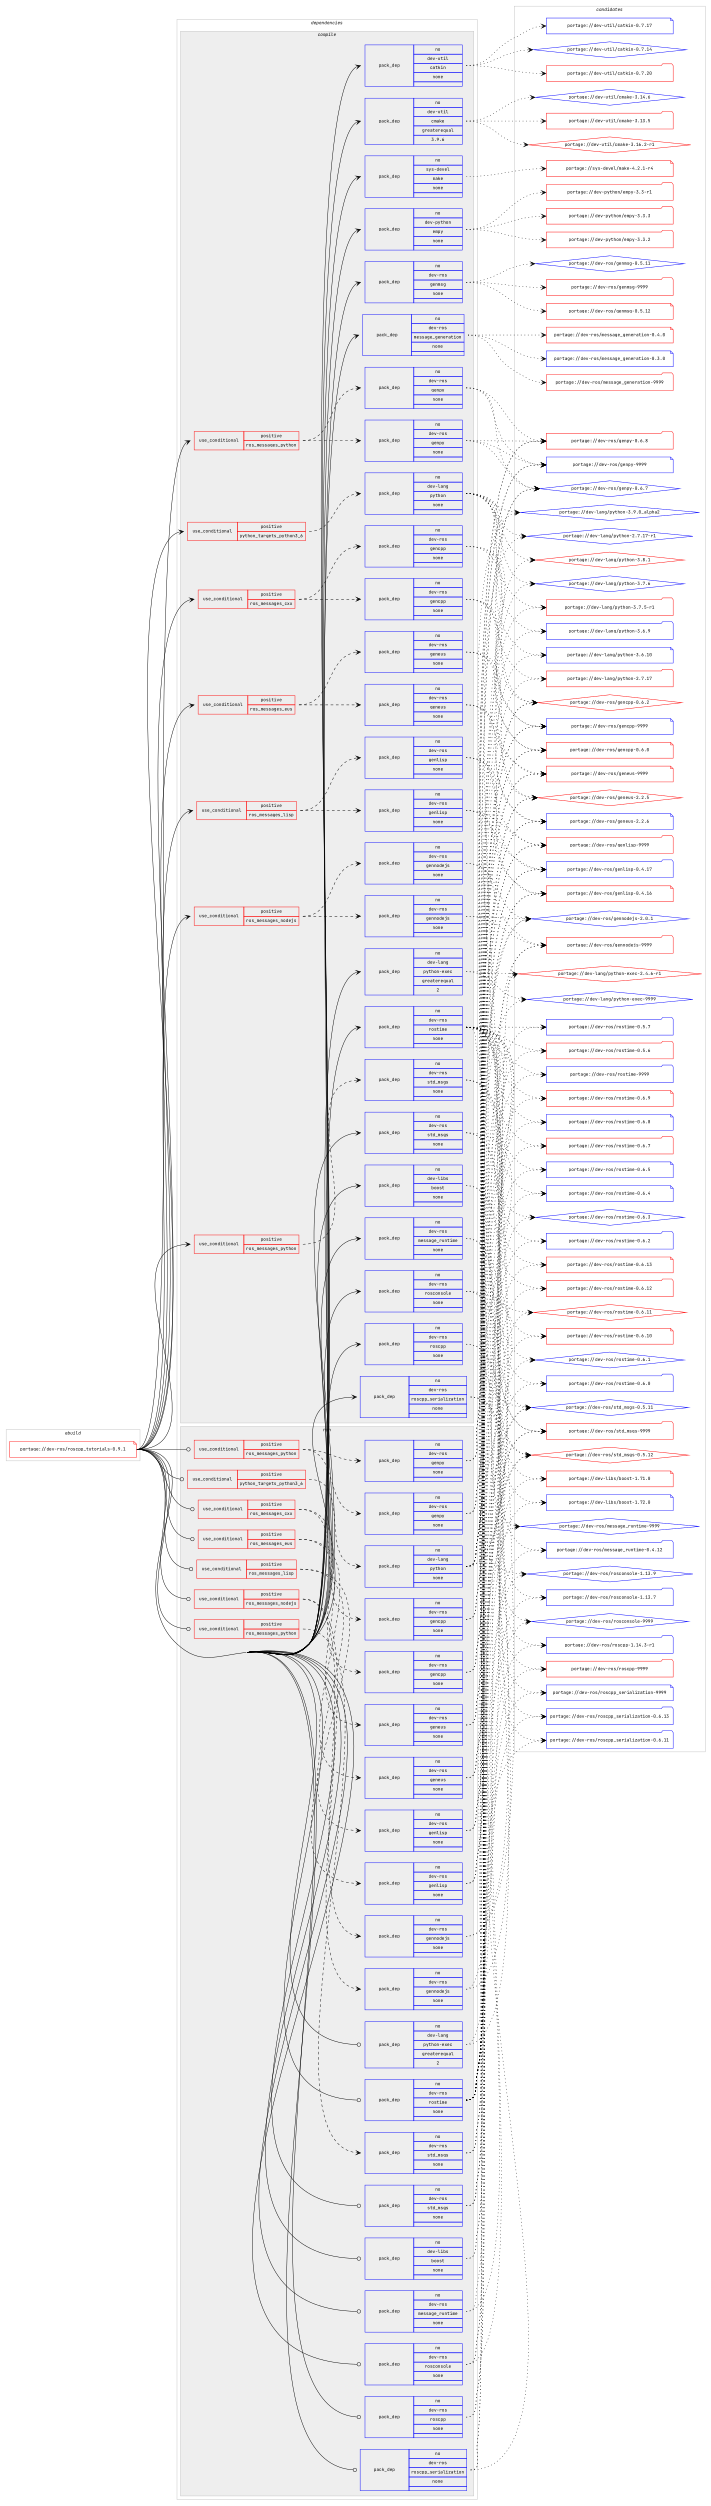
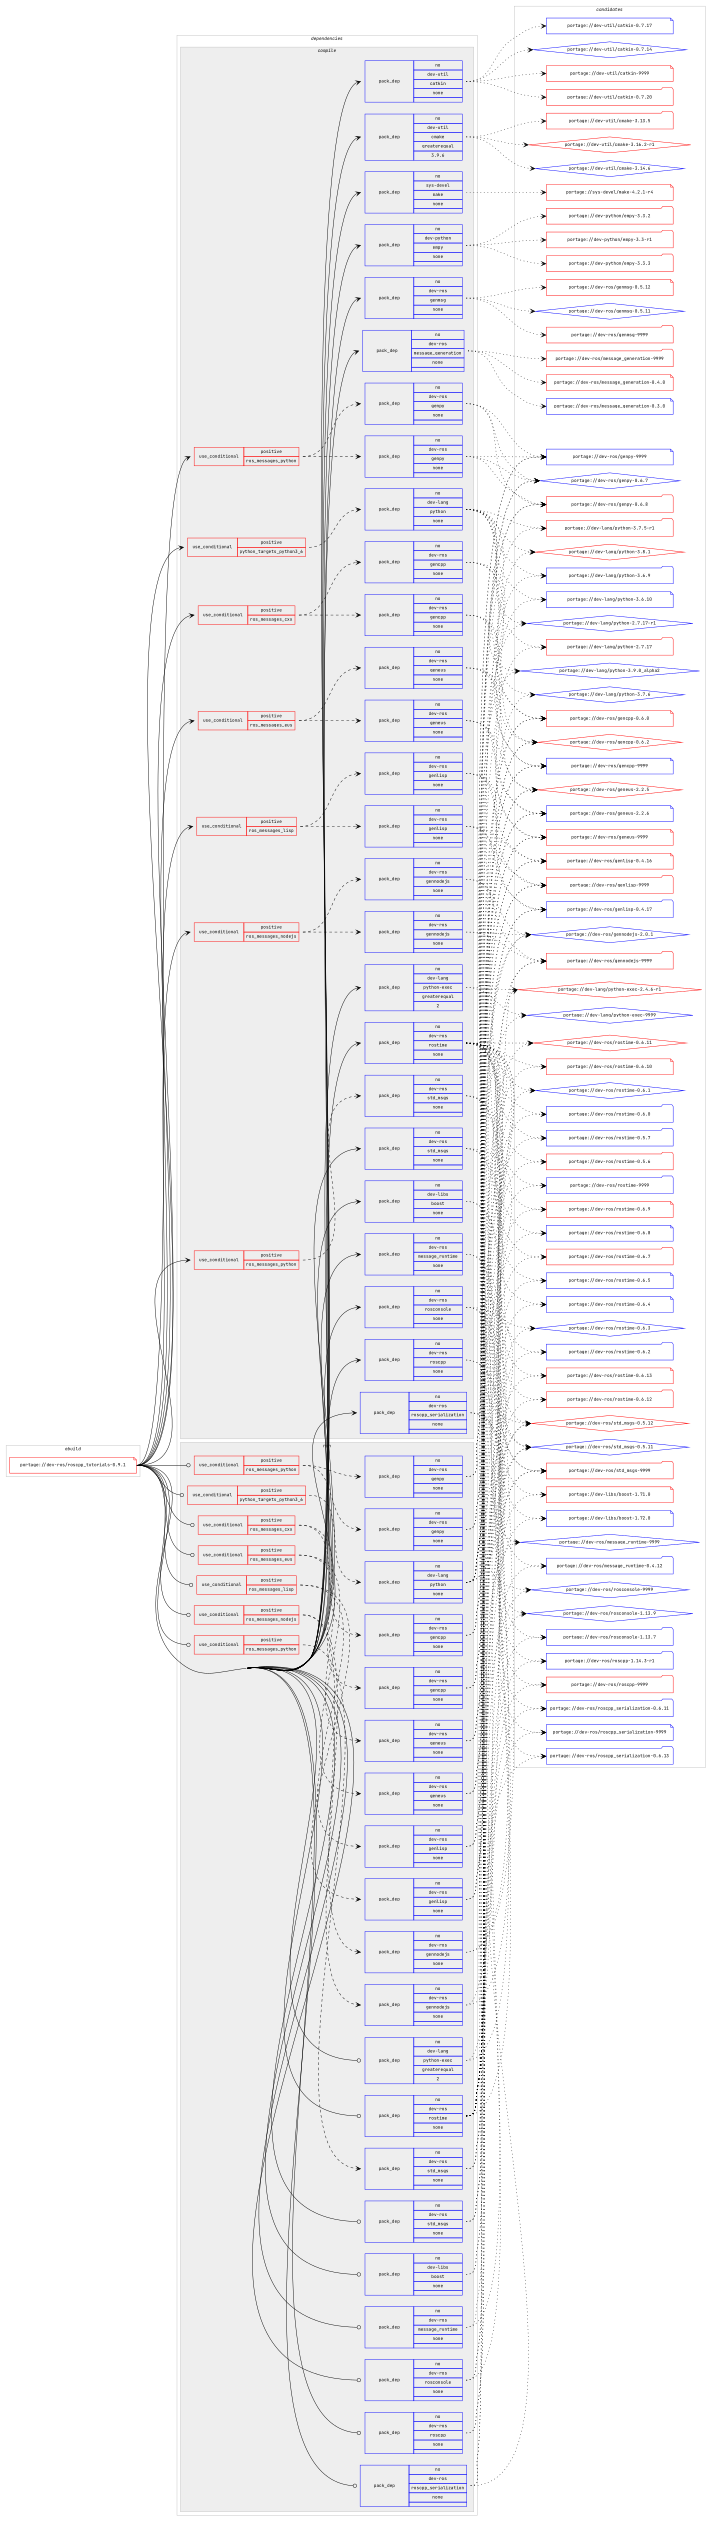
node "portage://dev-util/catkin-9999": added
